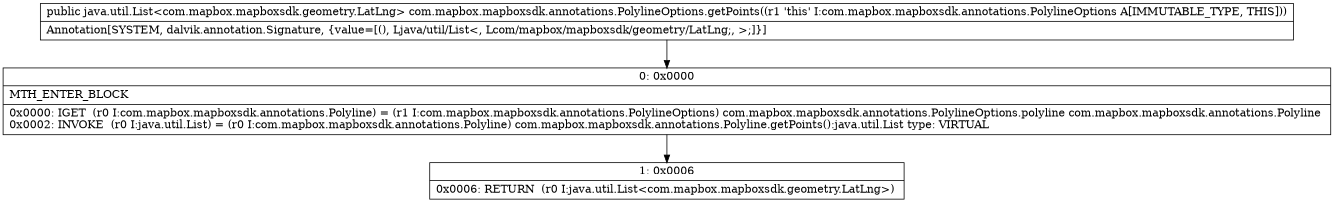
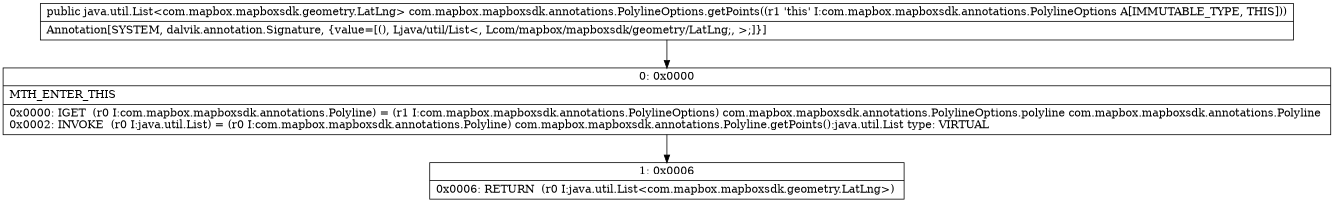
node "0: 0x0000": text "MTH_ENTER_BLOCK" -> "MTH_ENTER_THIS"
